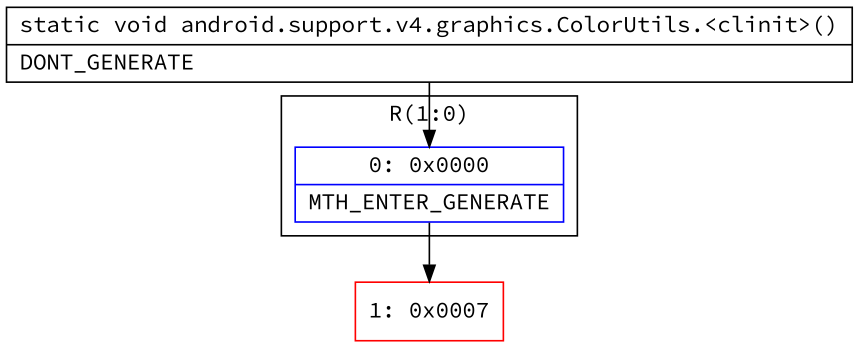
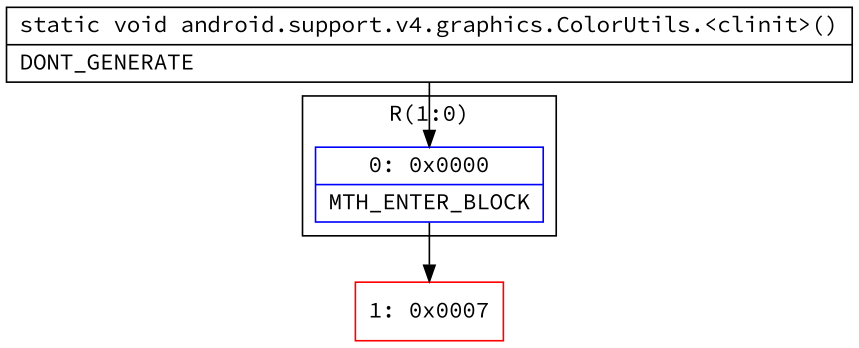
node "0: 0x0000": text "MTH_ENTER_GENERATE" -> "MTH_ENTER_BLOCK"
